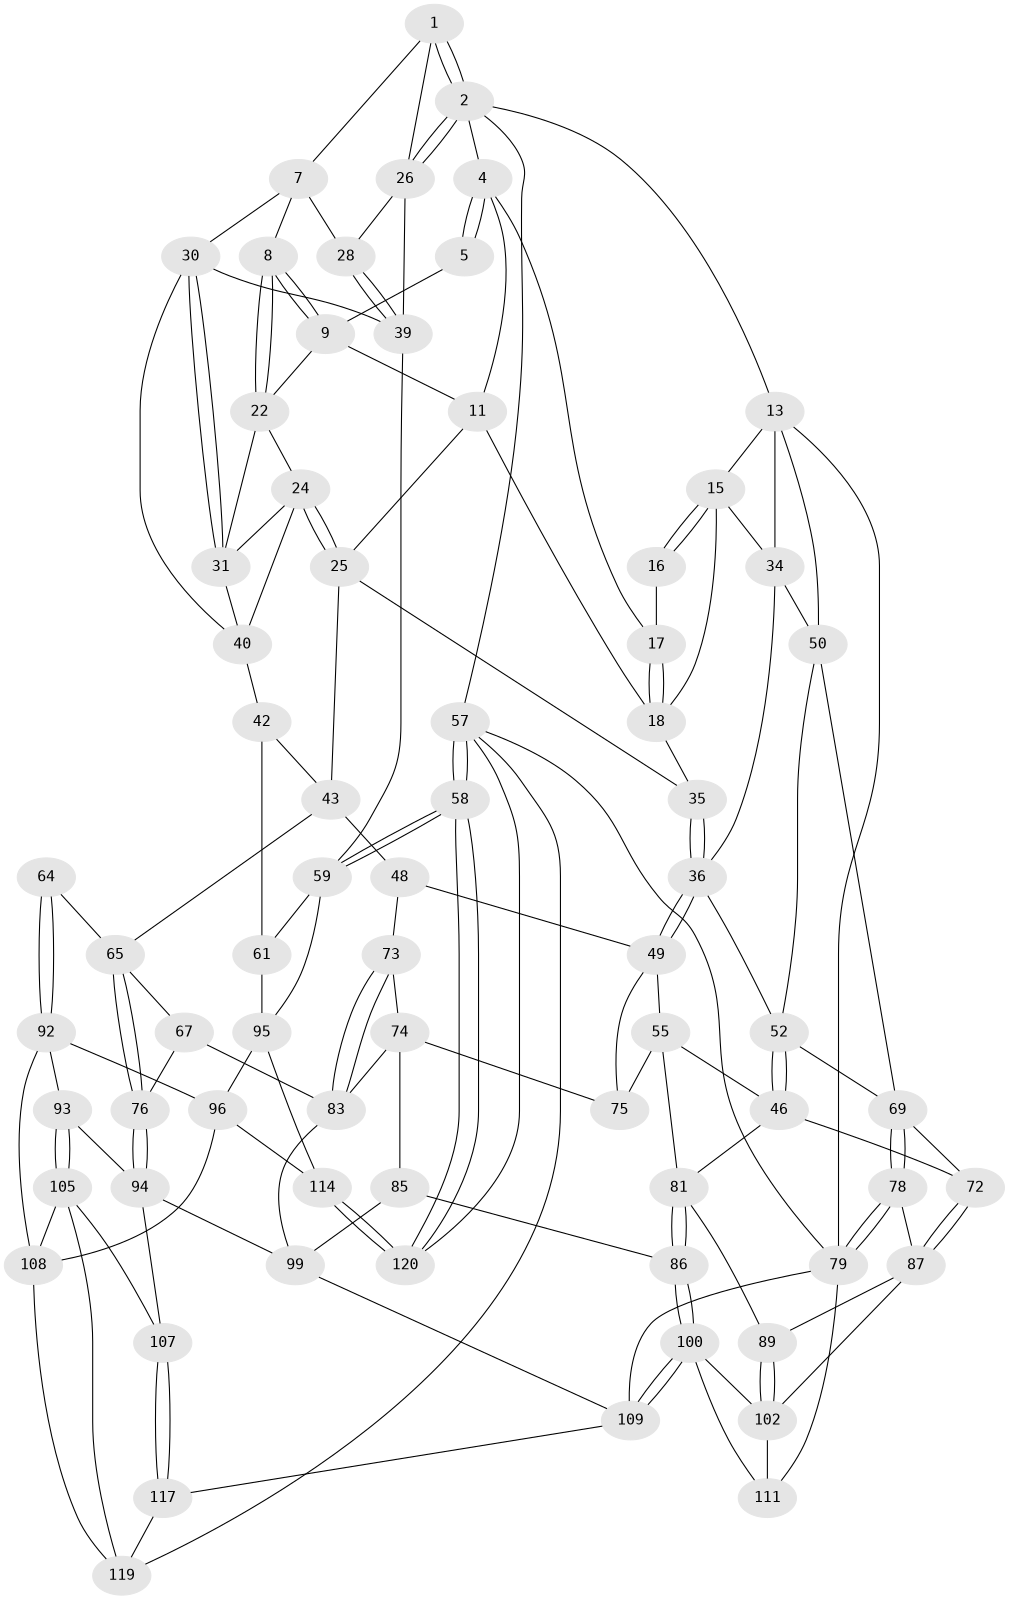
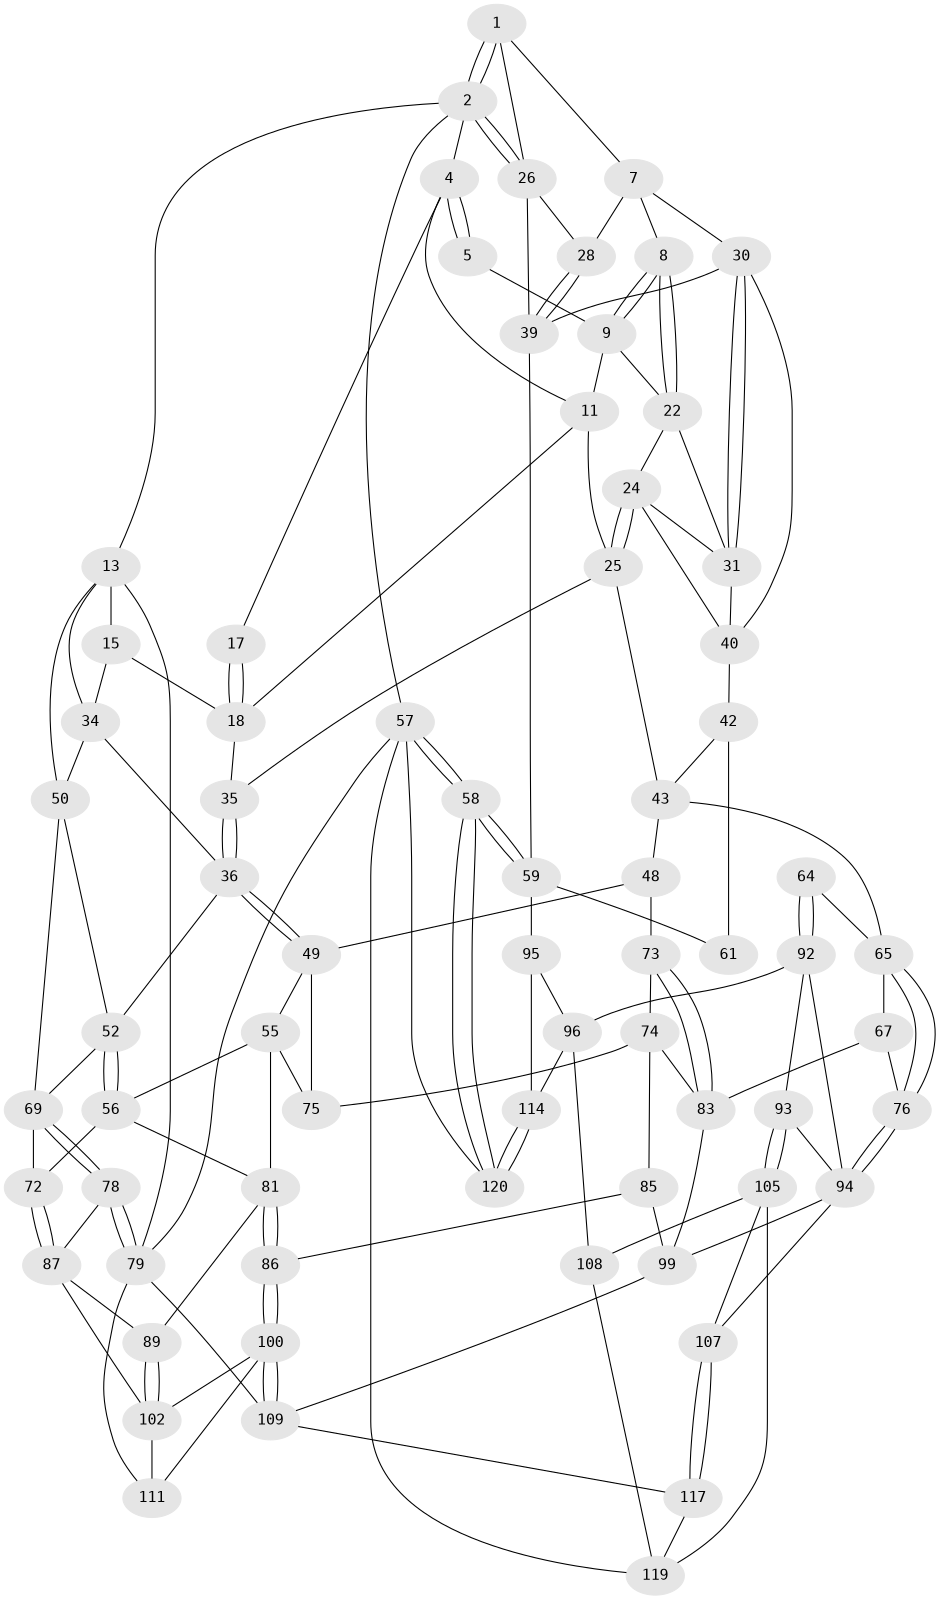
node "16": removed
edge "61" -- "95": removed
node "46": label "46" -> "56"
edge "92" -- "108": now "92" -- "94"
